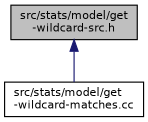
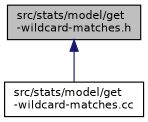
node "src/stats/model/get -wildcard-src.h": label "src/stats/model/get -wildcard-src.h" -> "src/stats/model/get -wildcard-matches.h"
